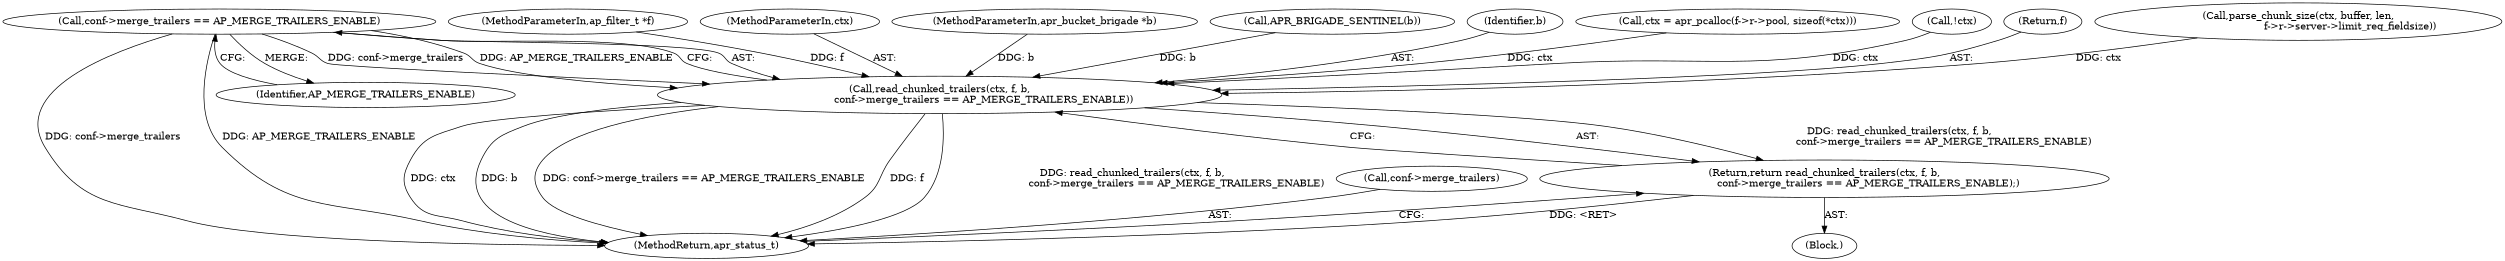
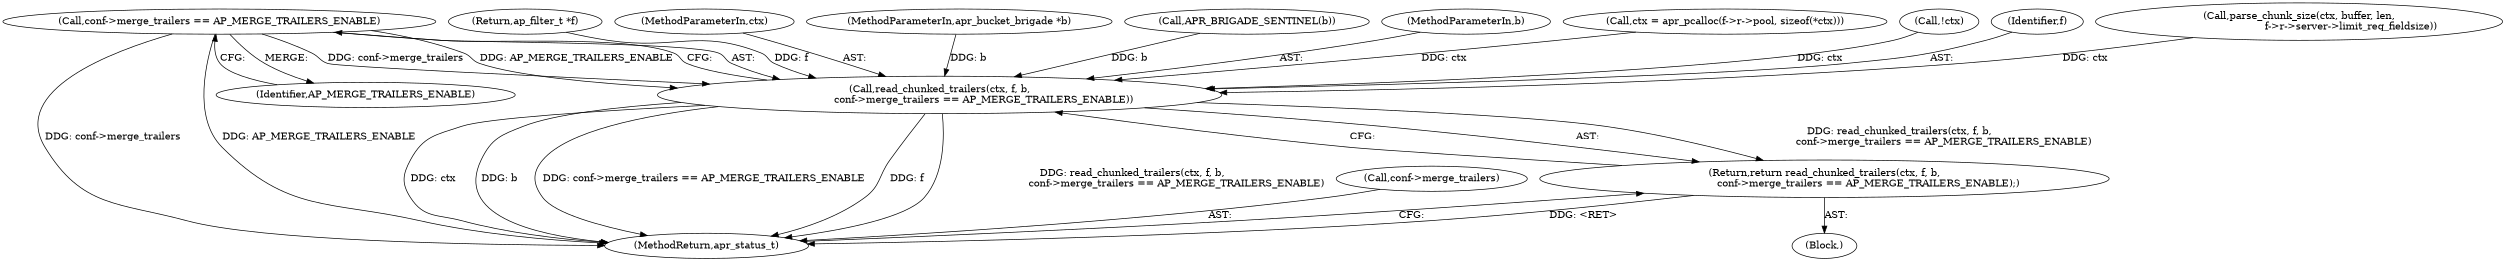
node "(MethodParameterIn,ap_filter_t *f)": label "(MethodParameterIn,ap_filter_t *f)" -> "(Return,ap_filter_t *f)"
node "(Identifier,b)": label "(Identifier,b)" -> "(MethodParameterIn,b)"
node "(Return,f)": label "(Return,f)" -> "(Identifier,f)"
